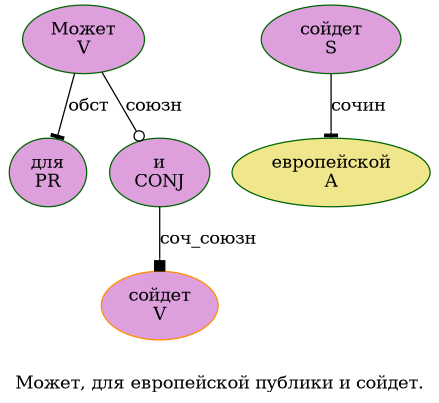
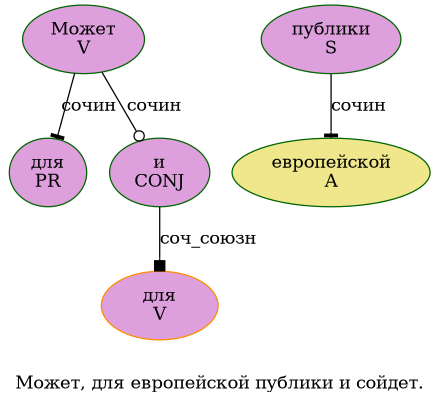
node "сойдет S": label "сойдет S" -> "публики S"
edge "Может V" -> "для PR": label "обст" -> "сочин"
edge "Может V" -> "и CONJ": label "союзн" -> "сочин"
node "сойдет V": label "сойдет V" -> "для V"
